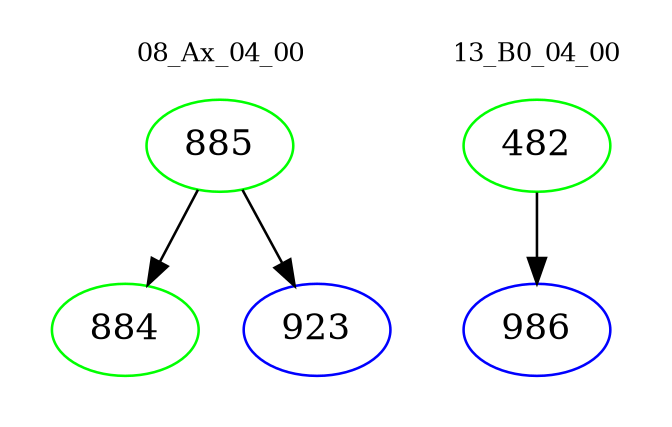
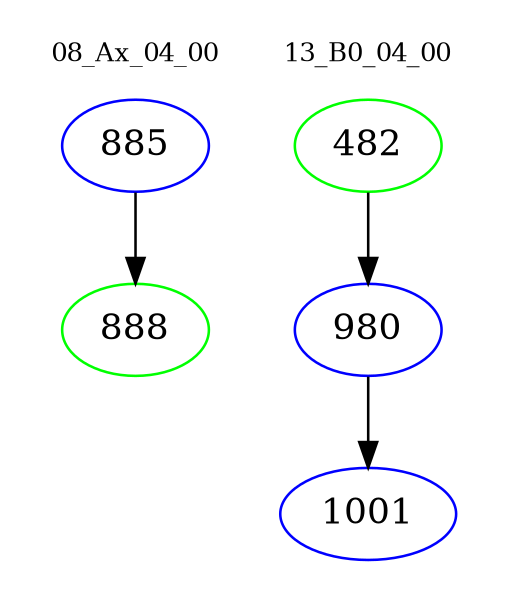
node "885": color green -> blue
node "884": label "884" -> "888"
node "923": removed
node "986": label "986" -> "980"
node "1001": added
